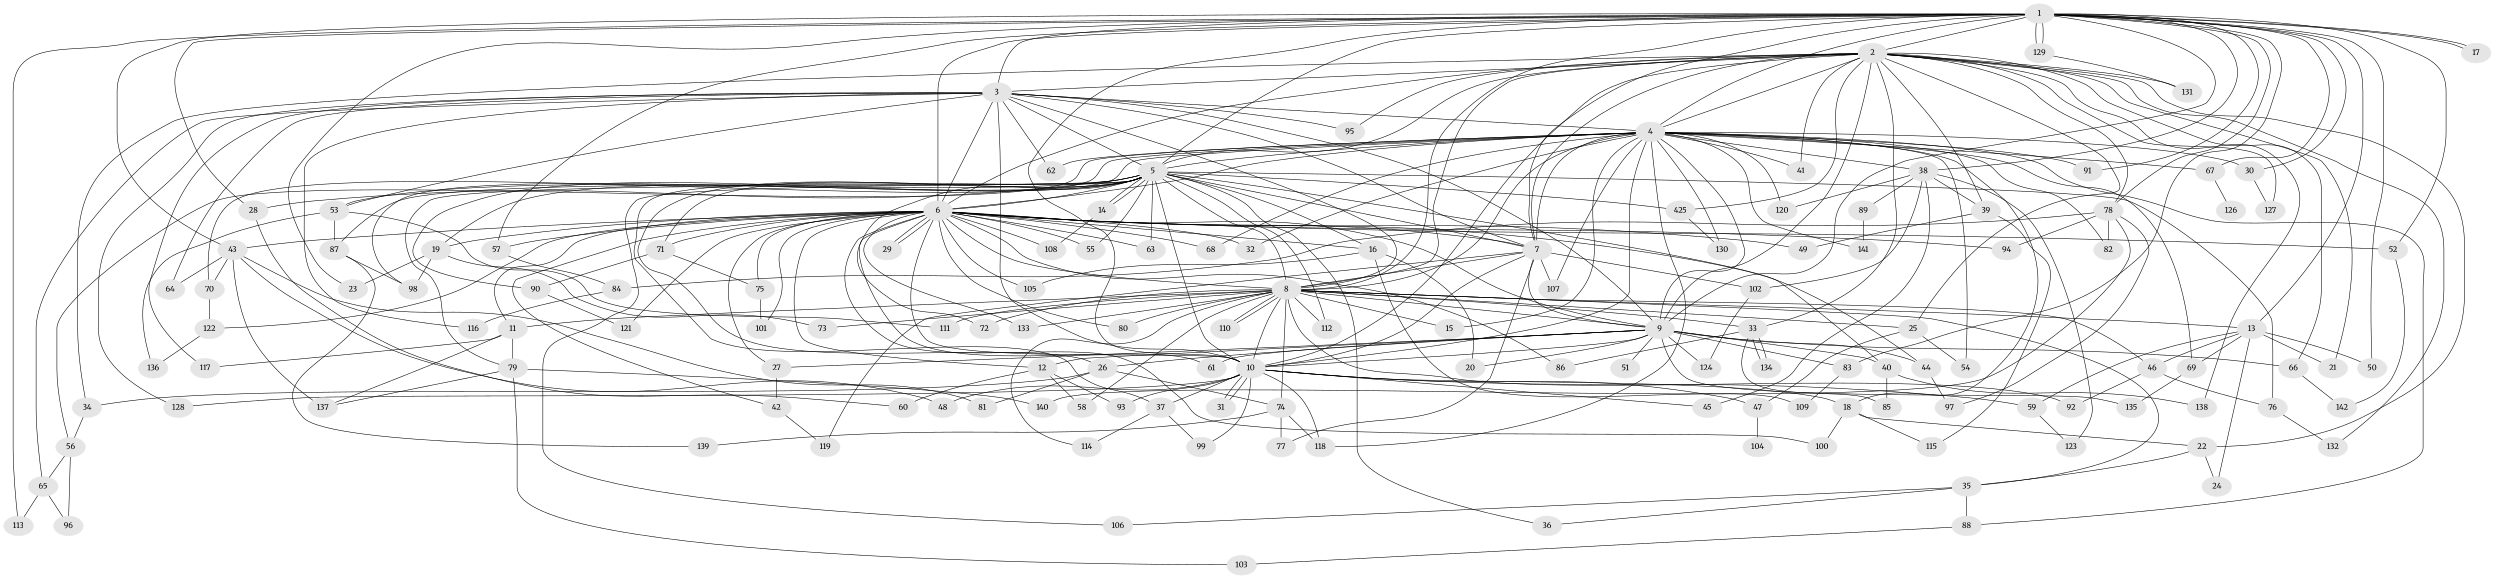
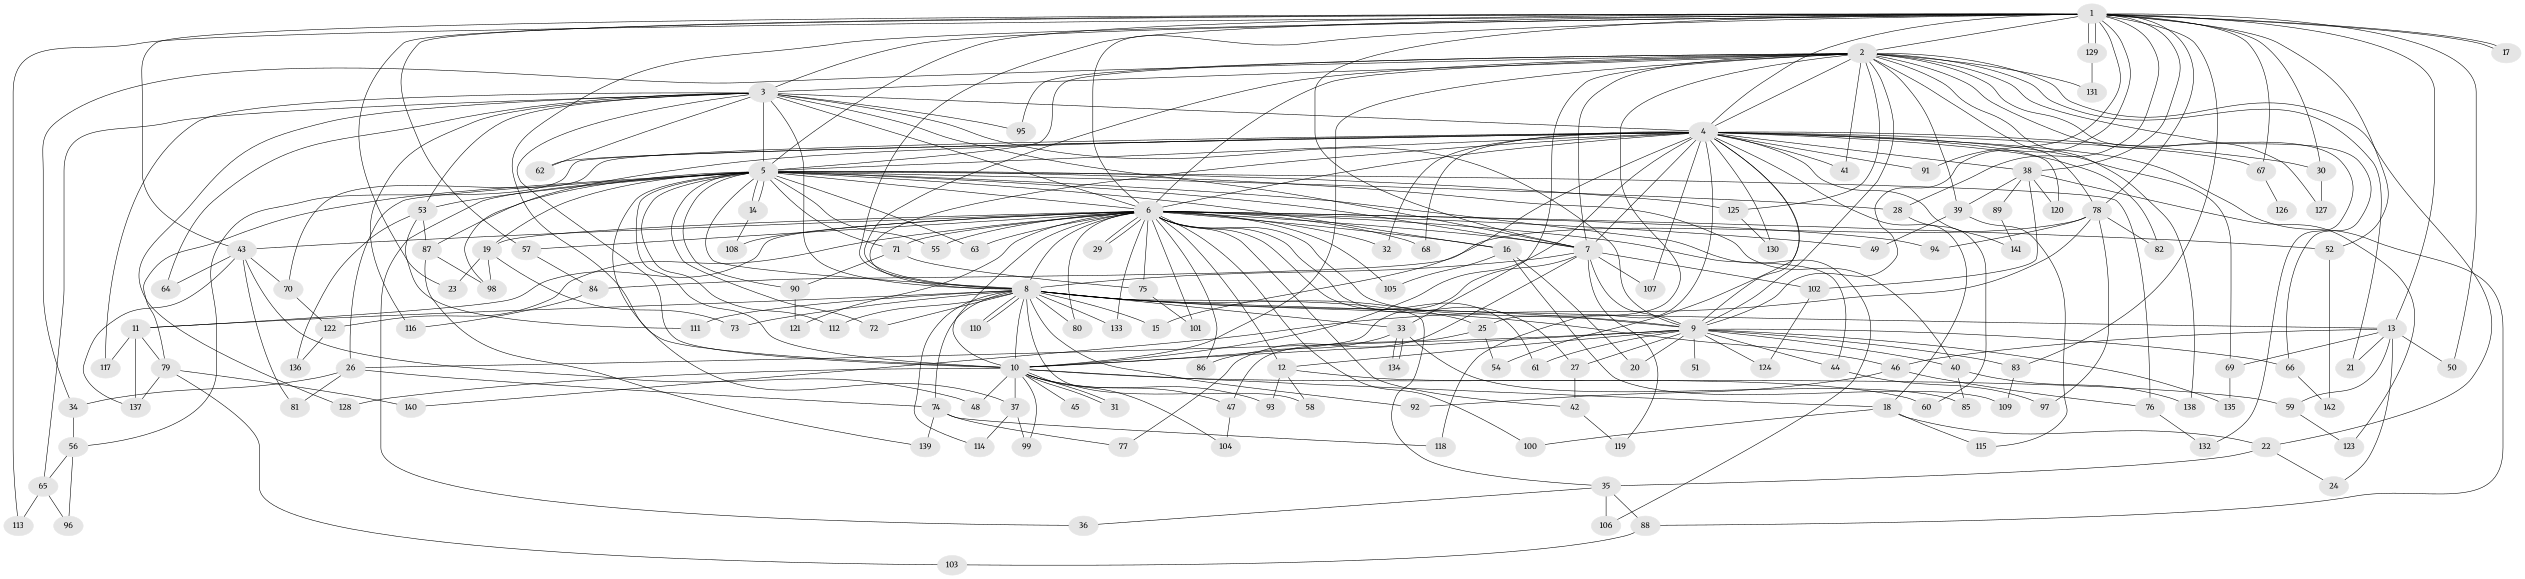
node "425": label "425" -> "125"
edge "38" -- "45": removed
edge "10" -- "118": now "10" -- "104"
